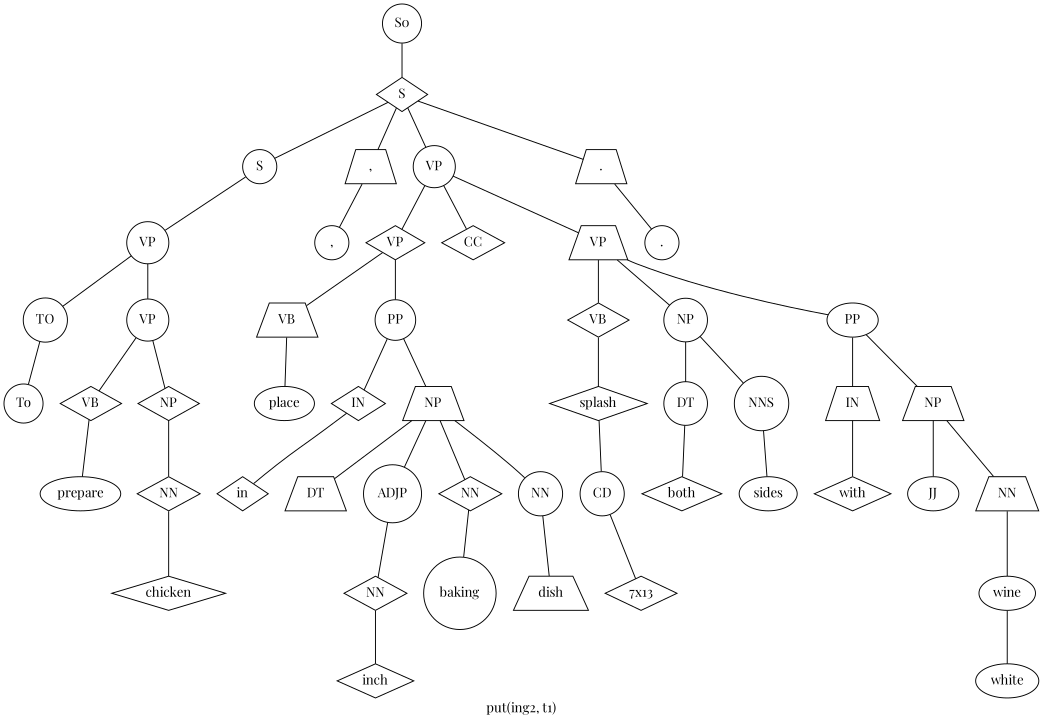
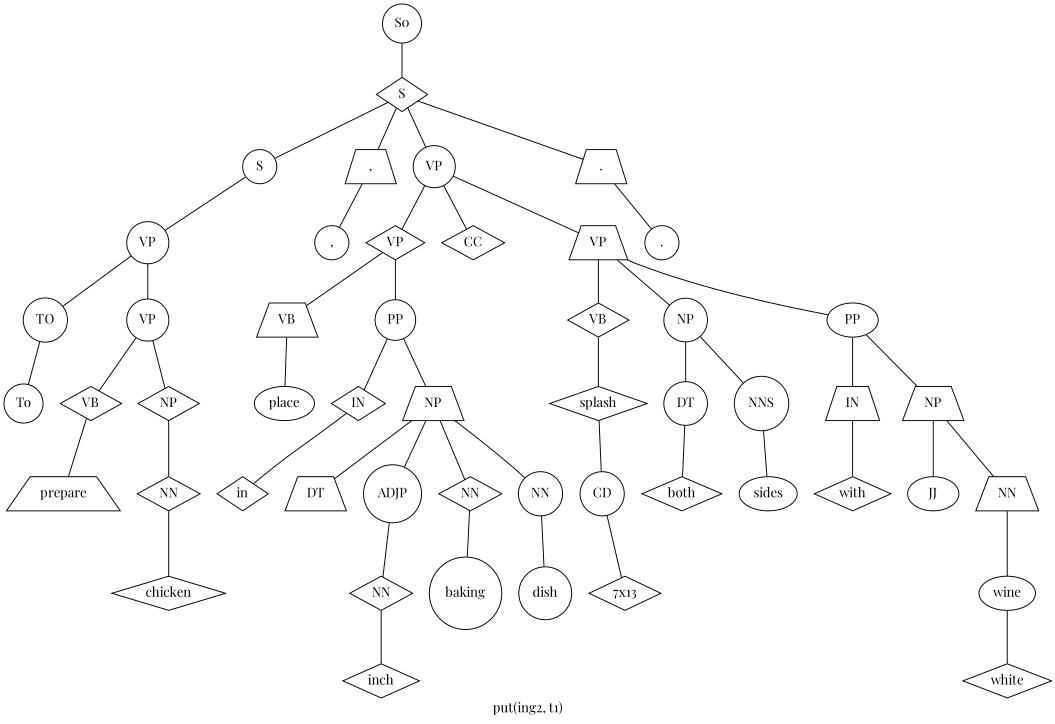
node "prepare": shape ellipse -> trapezium
node "dish": shape trapezium -> circle
node "white": shape ellipse -> diamond
